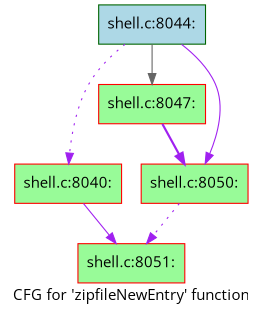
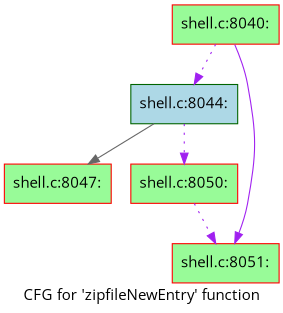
edge "shell.c:8044:" -> "shell.c:8040:": reversed
edge "shell.c:8044:" -> "shell.c:8050:": style solid -> dotted
edge "shell.c:8047:" -> "shell.c:8050:": removed
